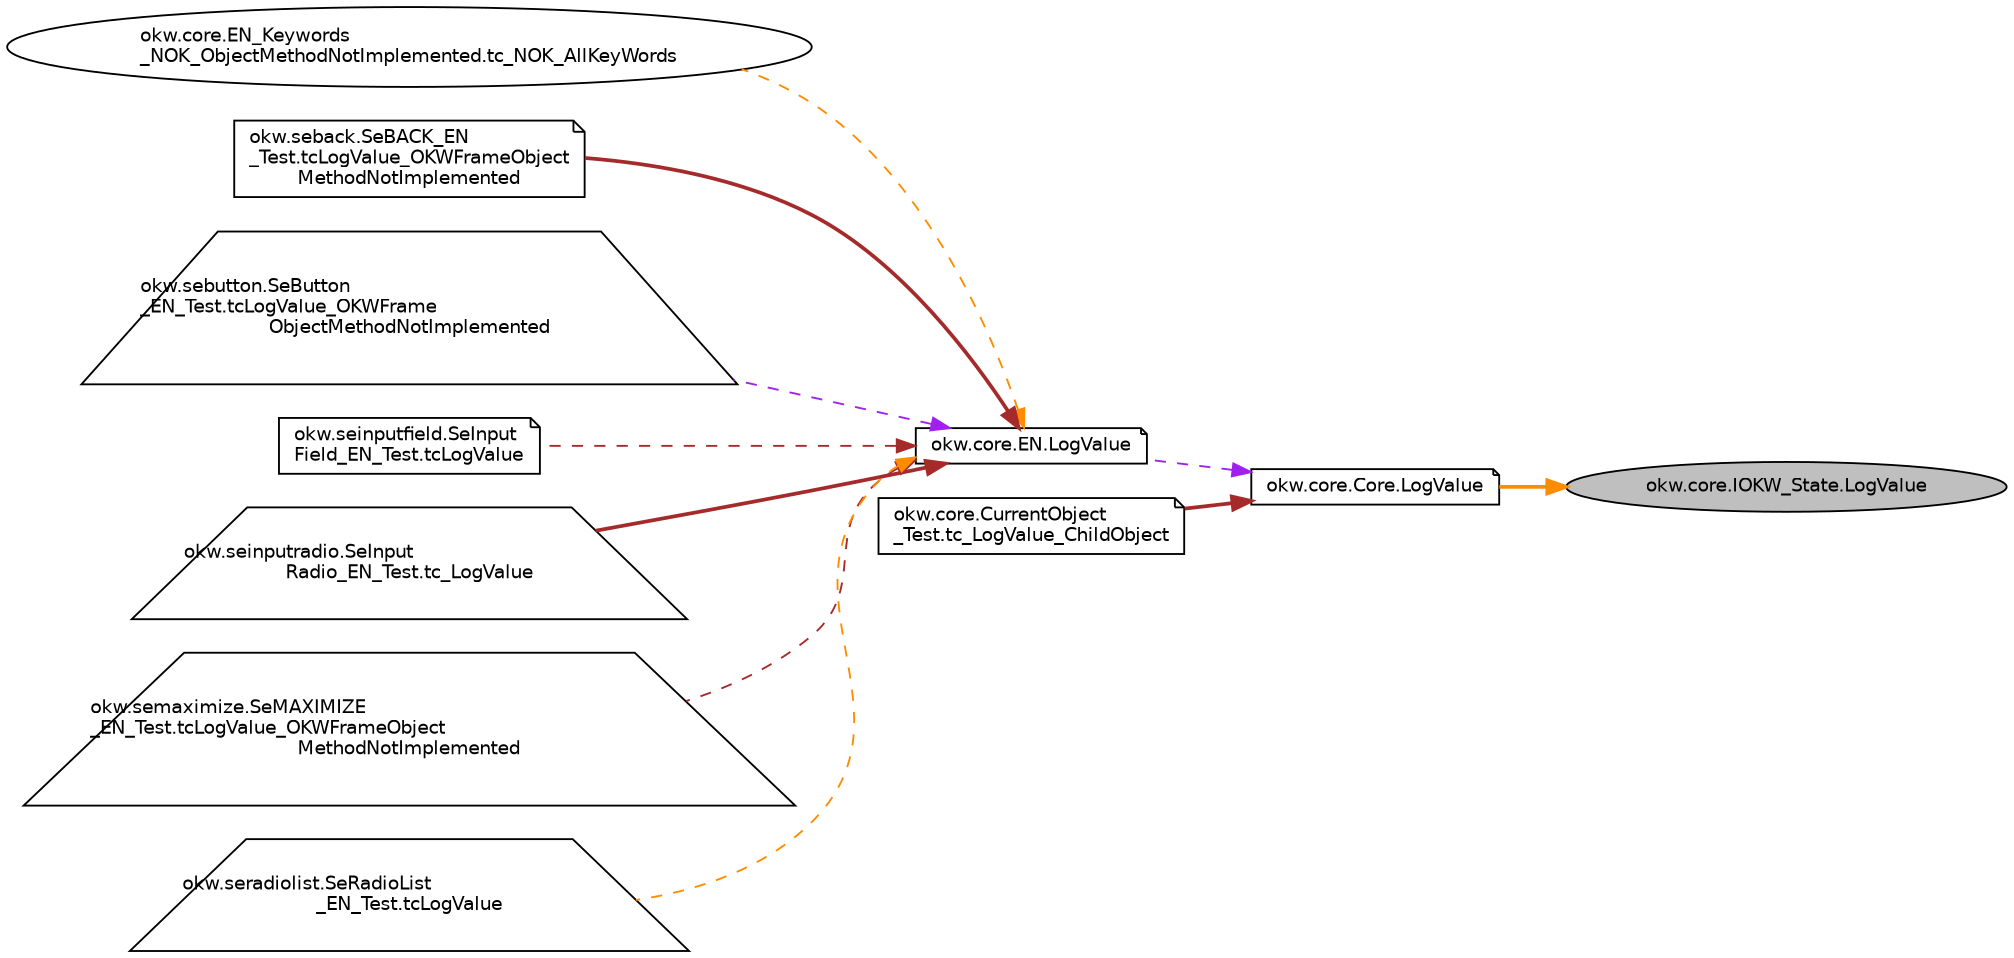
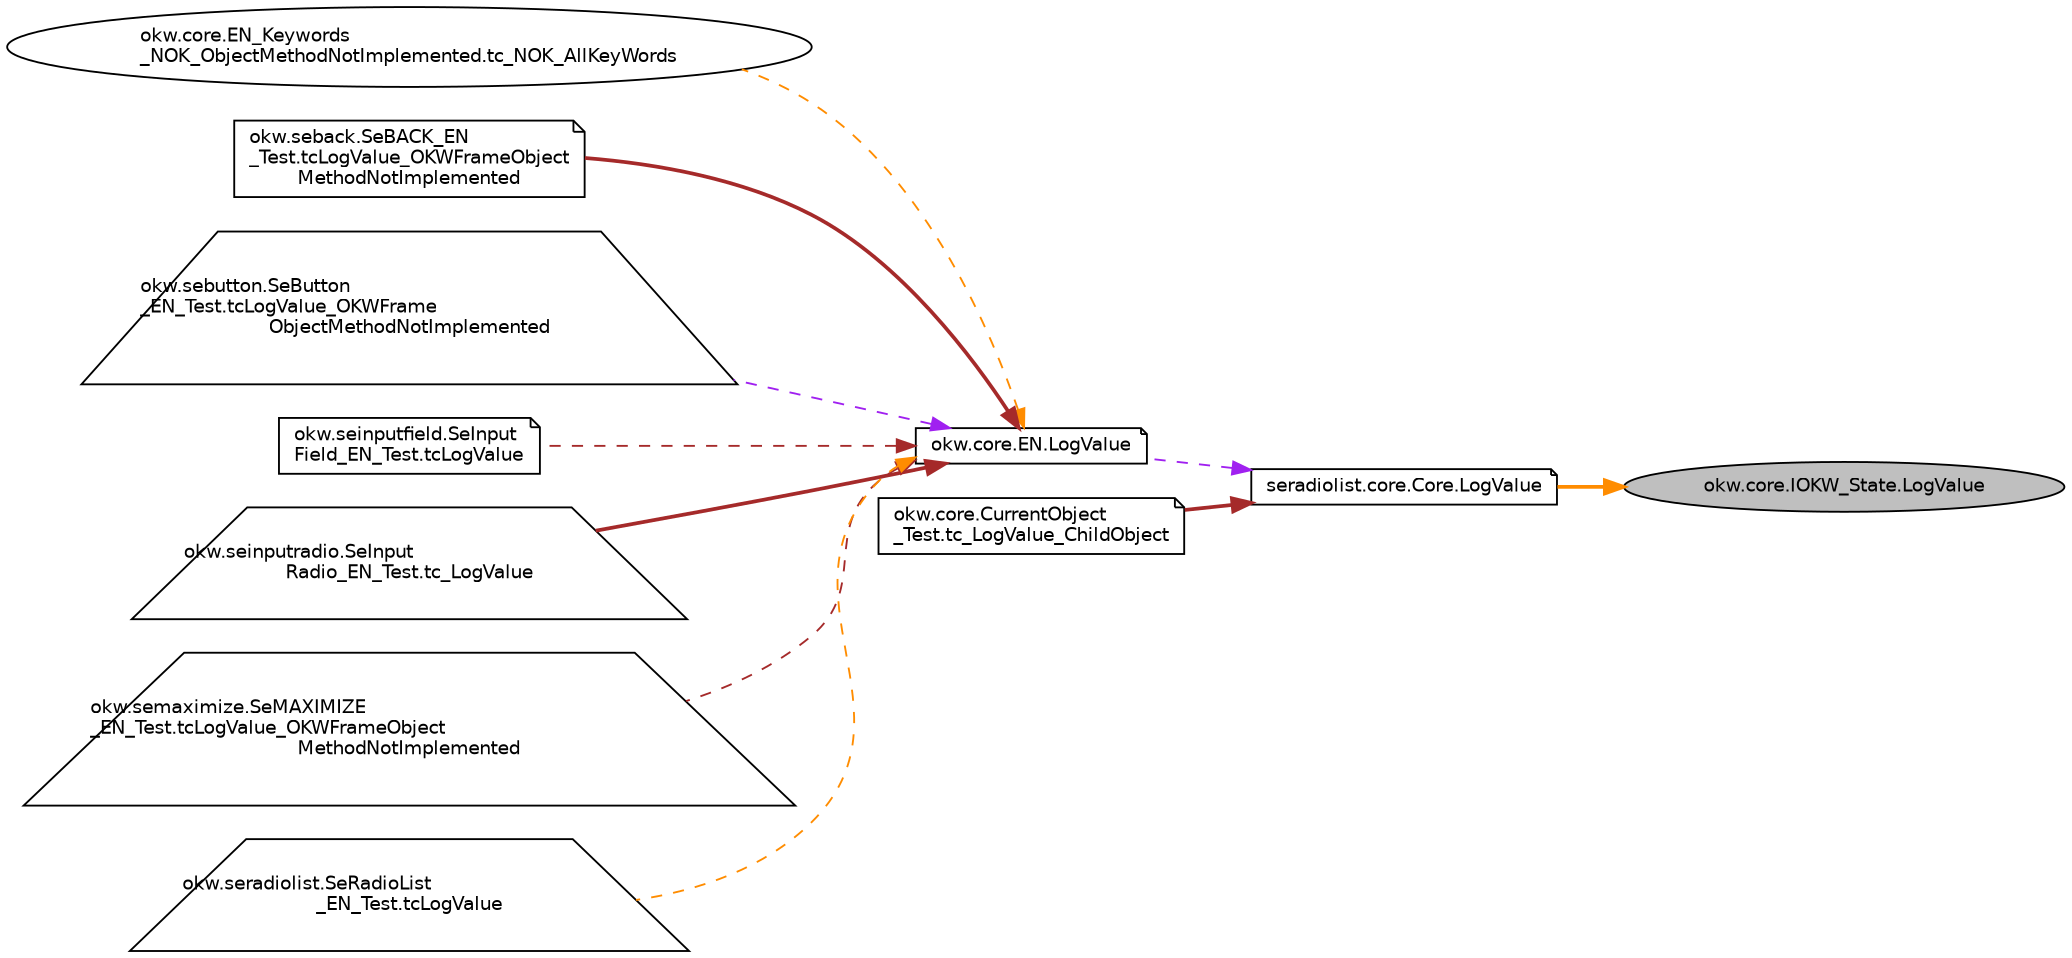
node "okw.core.Core.LogValue": label "okw.core.Core.LogValue" -> "seradiolist.core.Core.LogValue"
